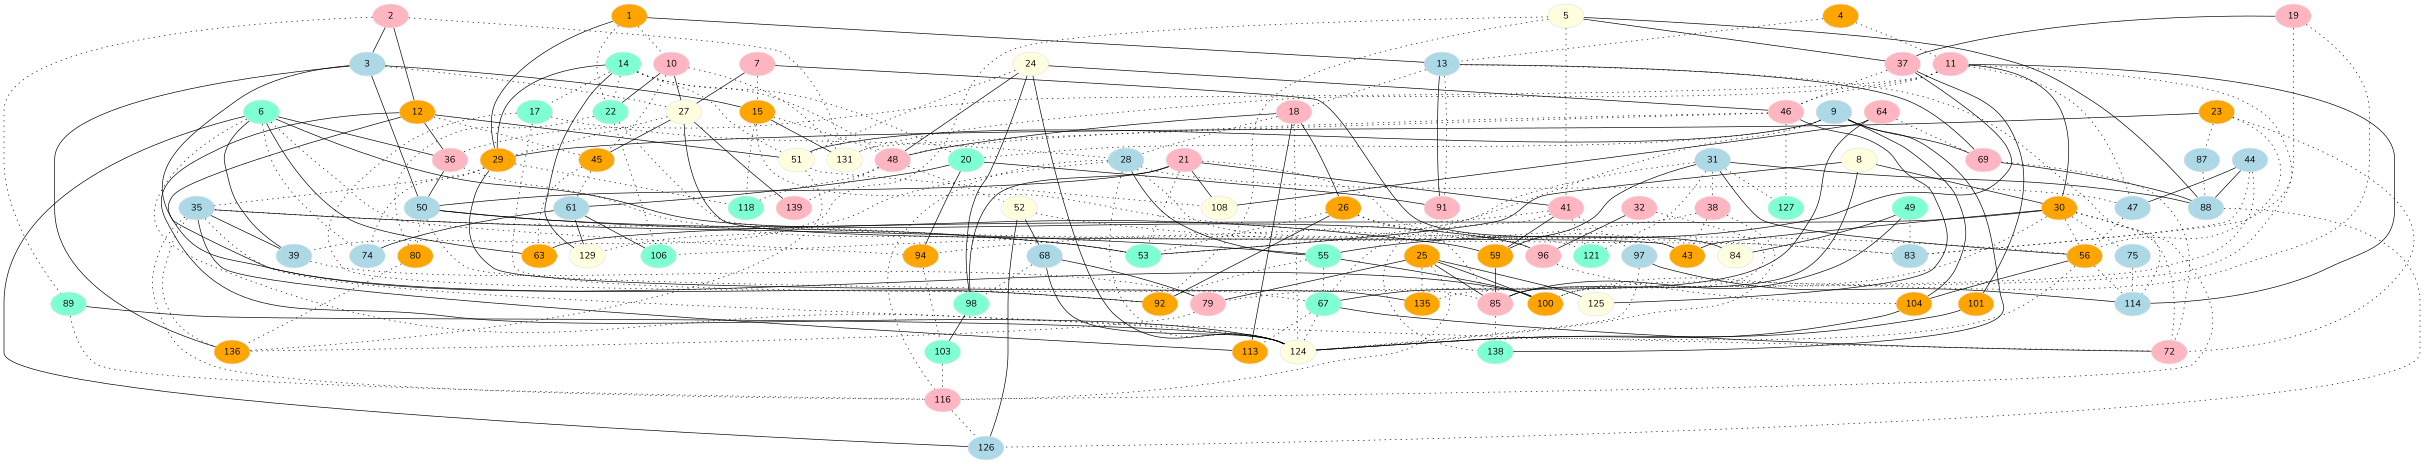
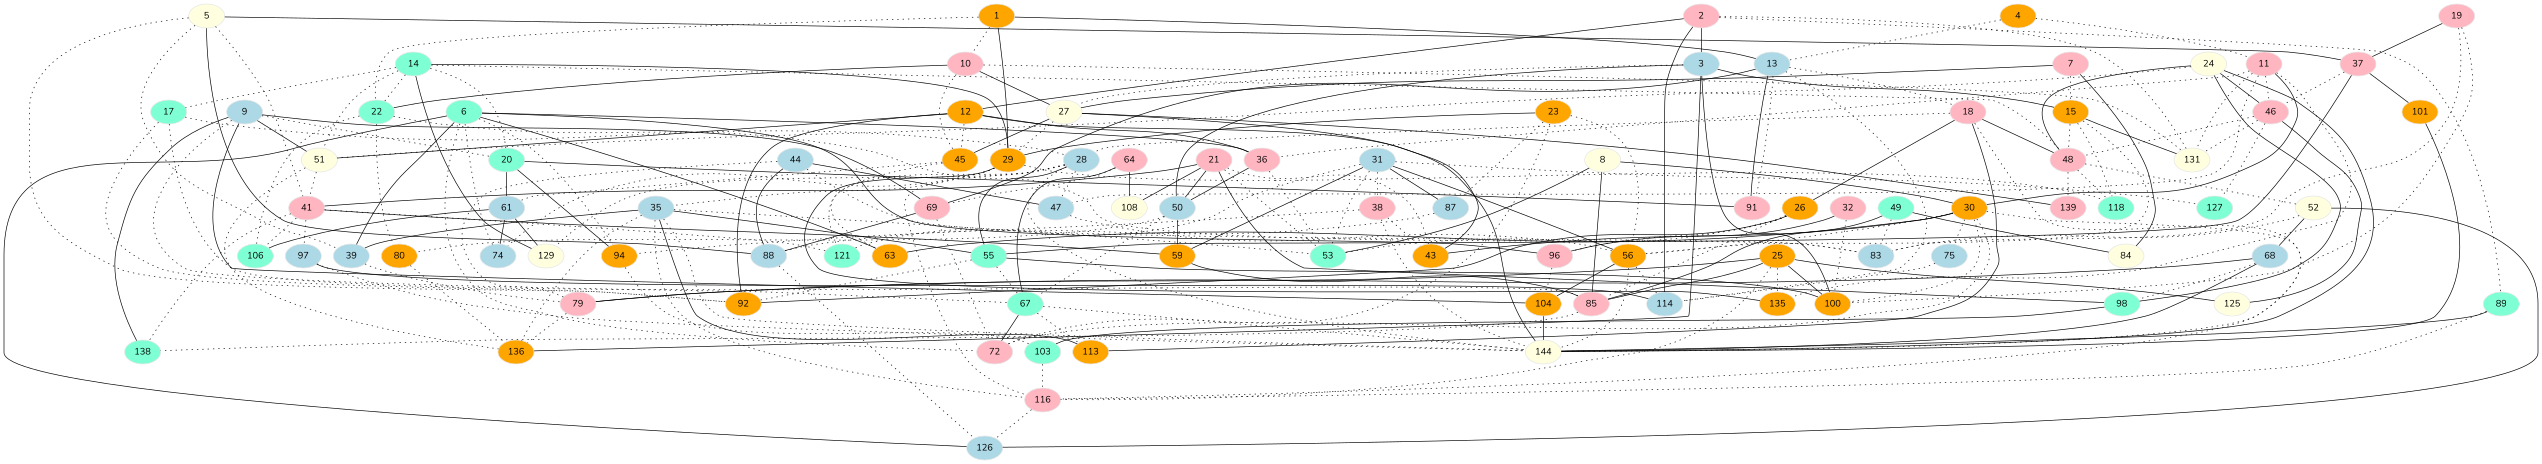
edge "11" -- "114": now "2" -- "114"
edge "31" -- "88": now "31" -- "87"
edge "51" -- "108": now "51" -- "41"
edge "50" -- "53": removed
node "124": label "124" -> "144"
